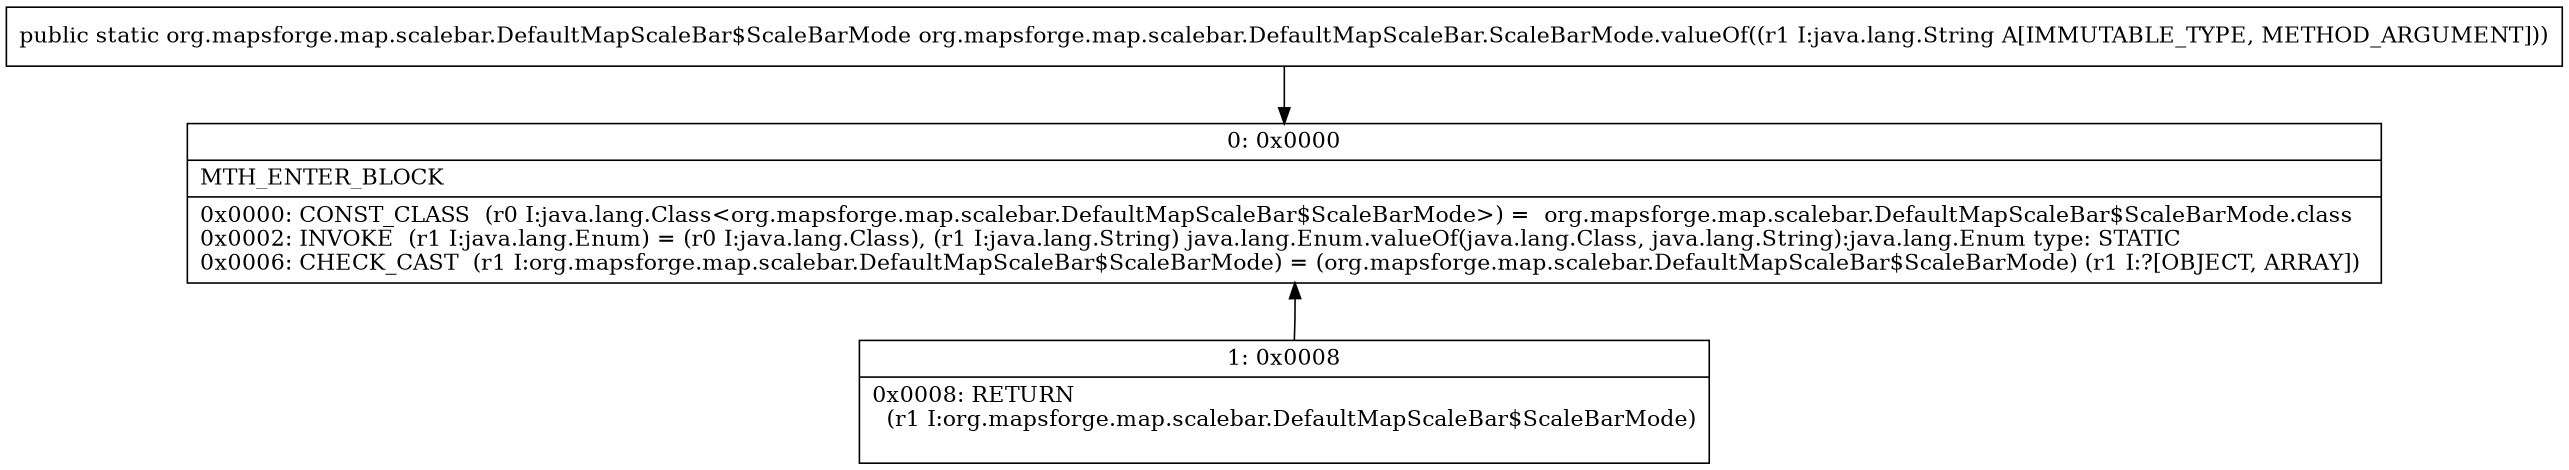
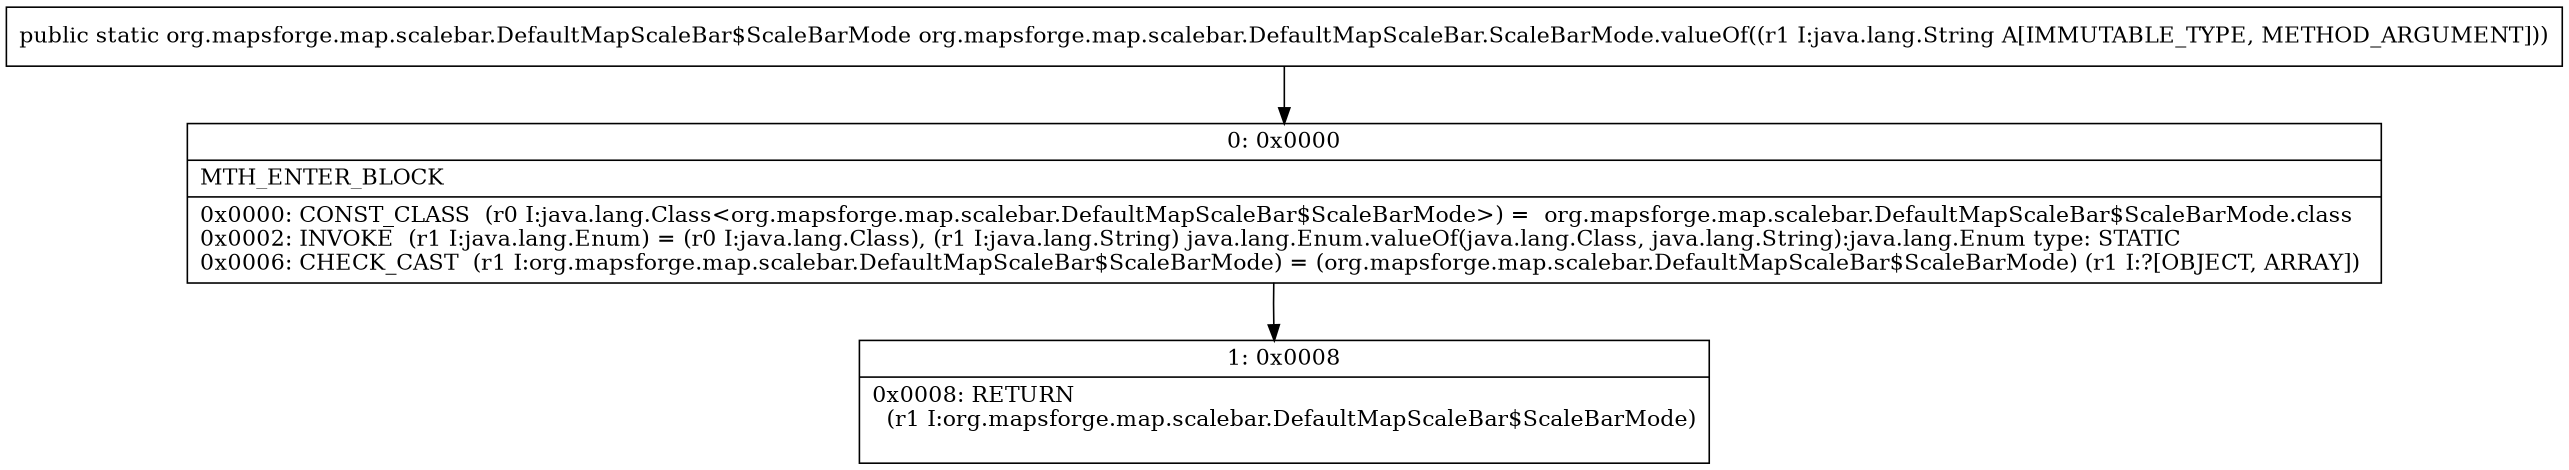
edge "1: 0x0008" -> "0: 0x0000": reversed
